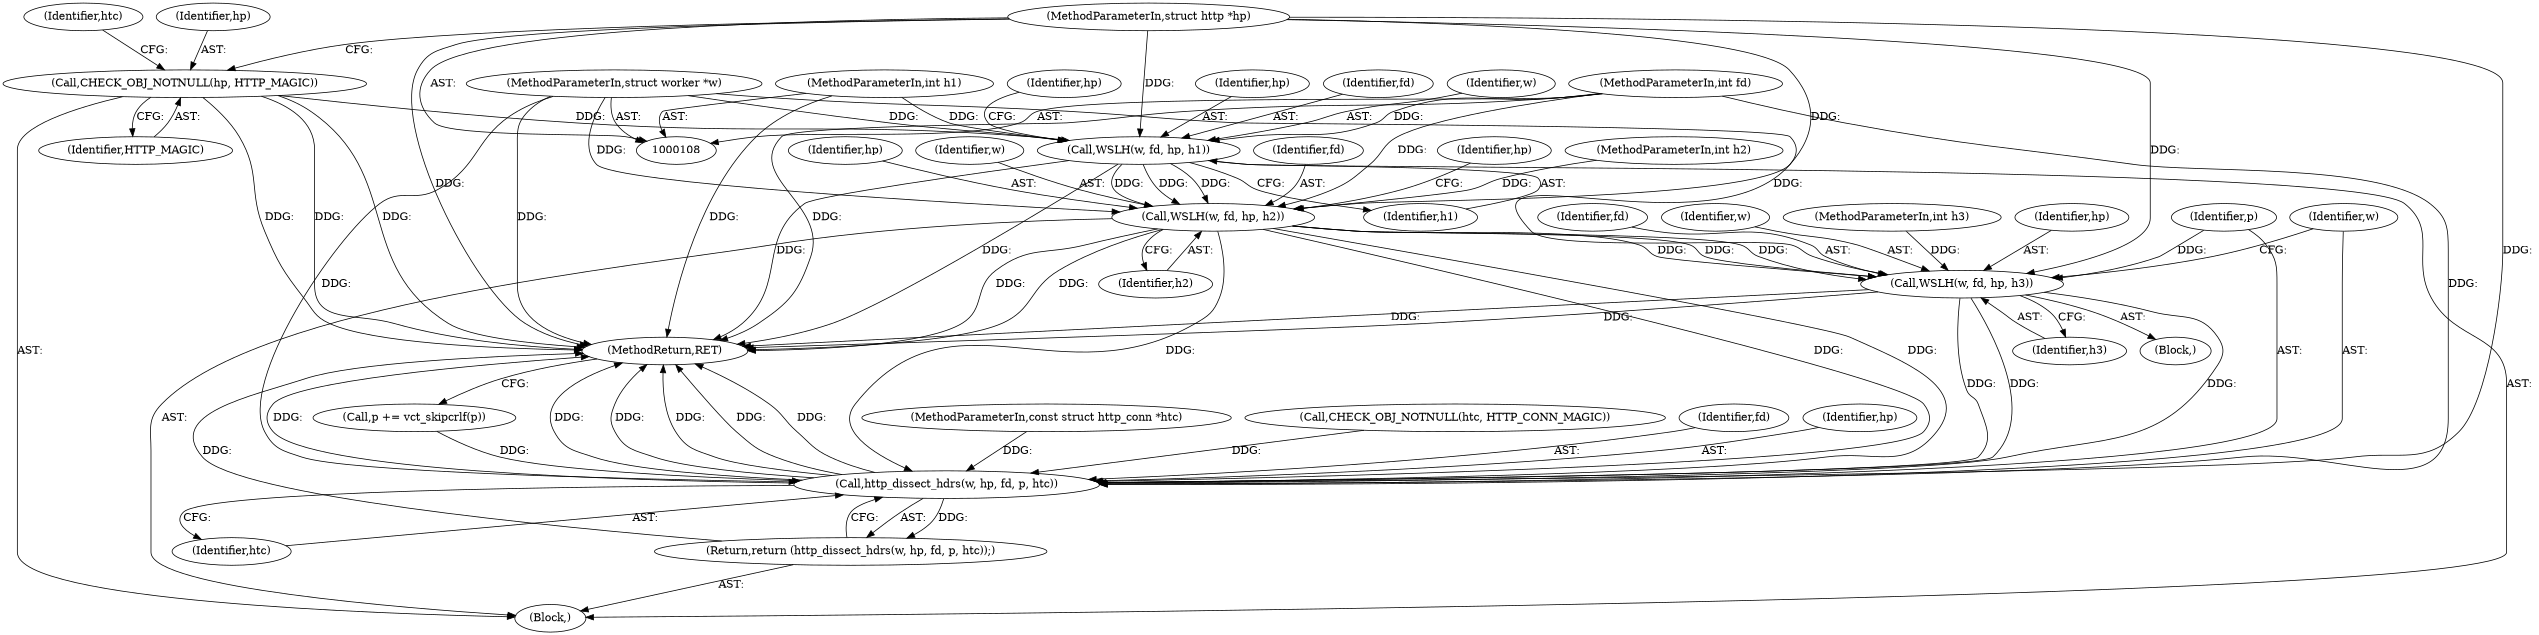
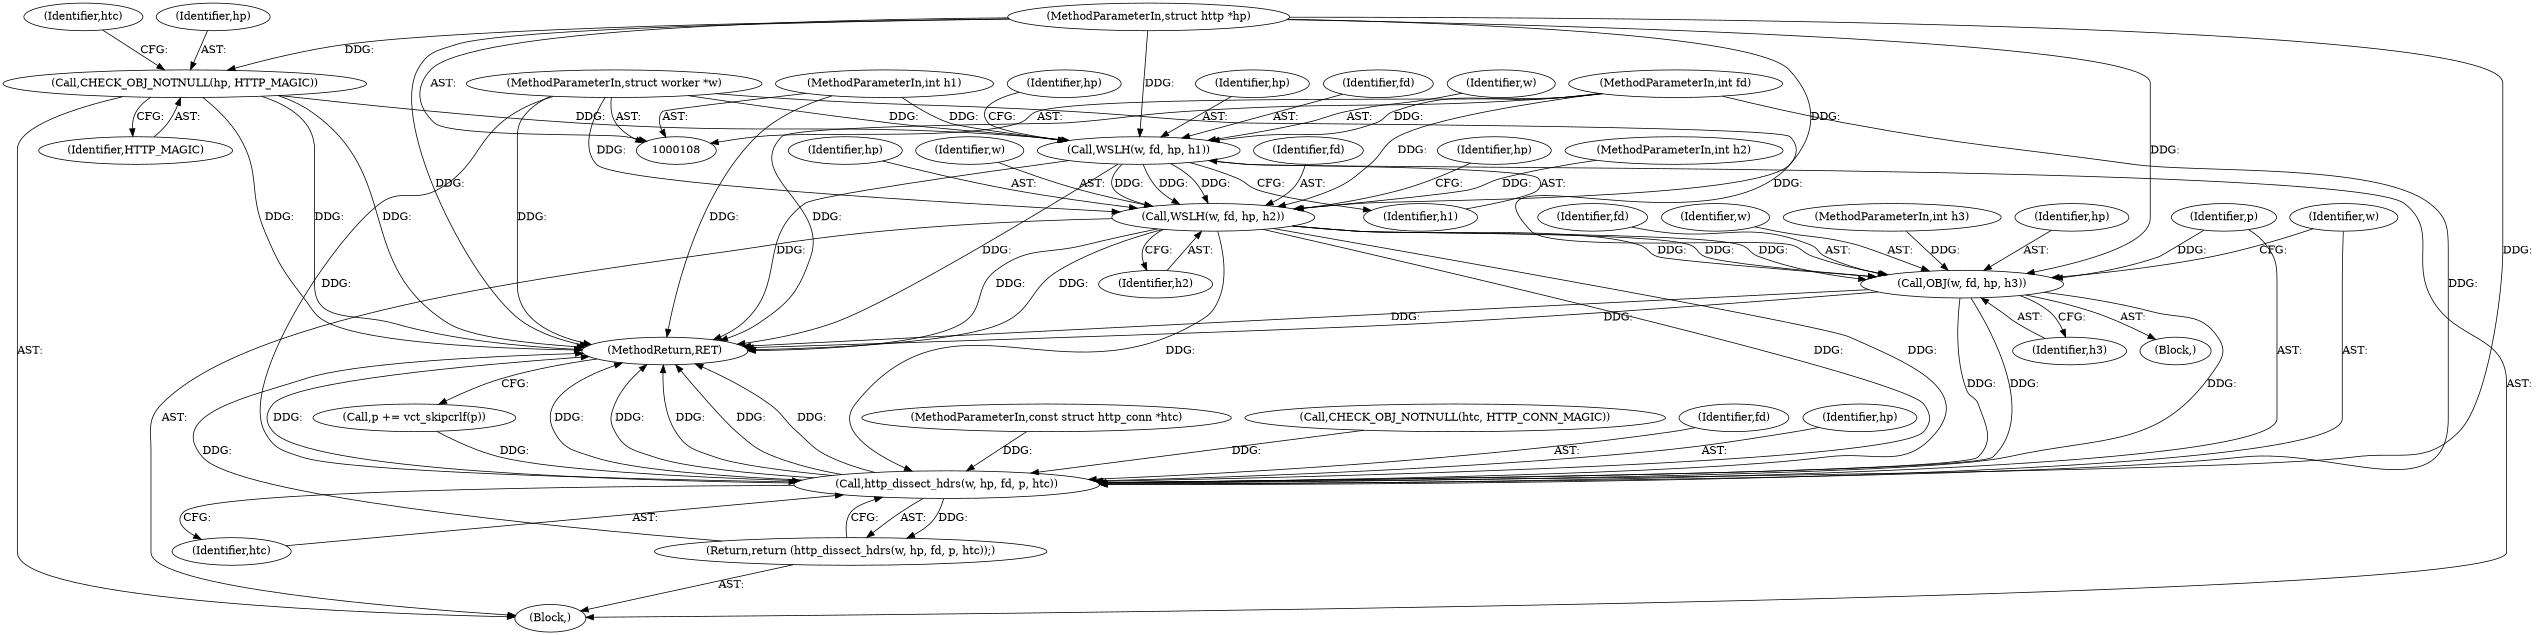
edge "(MethodParameterIn,struct http *hp)" -> "(Call,CHECK_OBJ_NOTNULL(hp, HTTP_MAGIC))": label "CFG: " -> "DDG: "
node "(Call,WSLH(w, fd, hp, h3))": label "(Call,WSLH(w, fd, hp, h3))" -> "(Call,OBJ(w, fd, hp, h3))"
